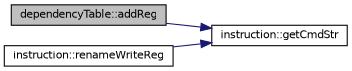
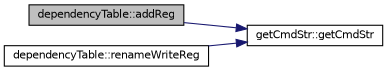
node "instruction::getCmdStr": label "instruction::getCmdStr" -> "getCmdStr::getCmdStr"
node "instruction::renameWriteReg": label "instruction::renameWriteReg" -> "dependencyTable::renameWriteReg"
